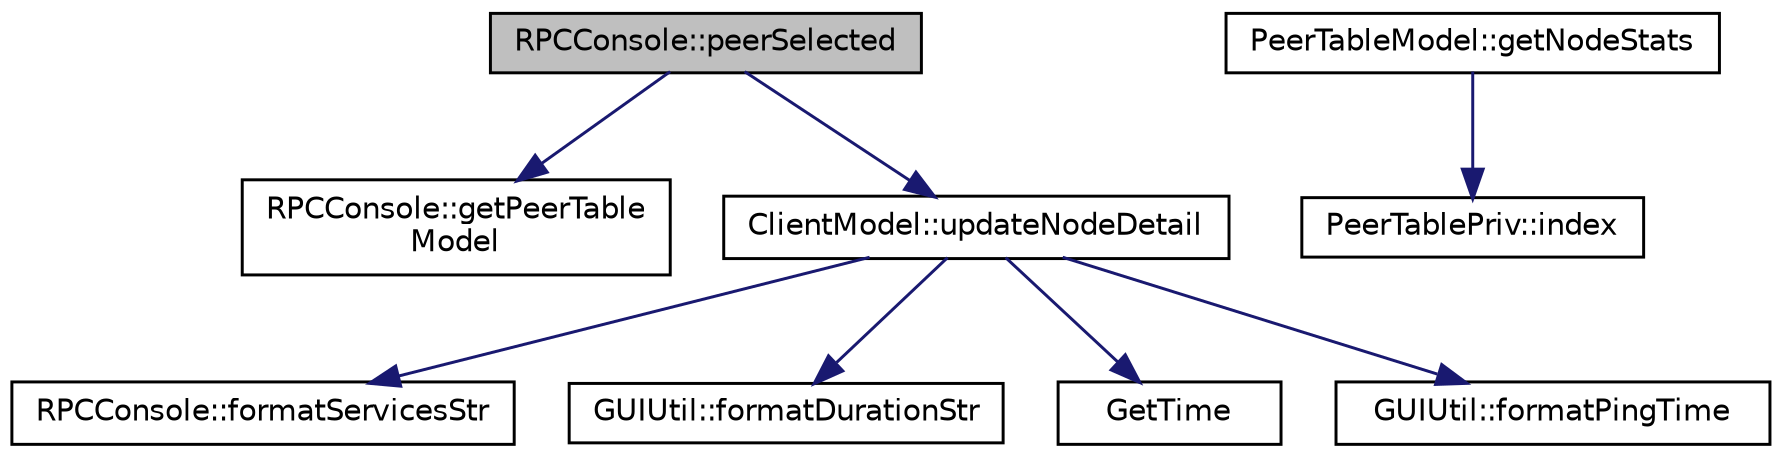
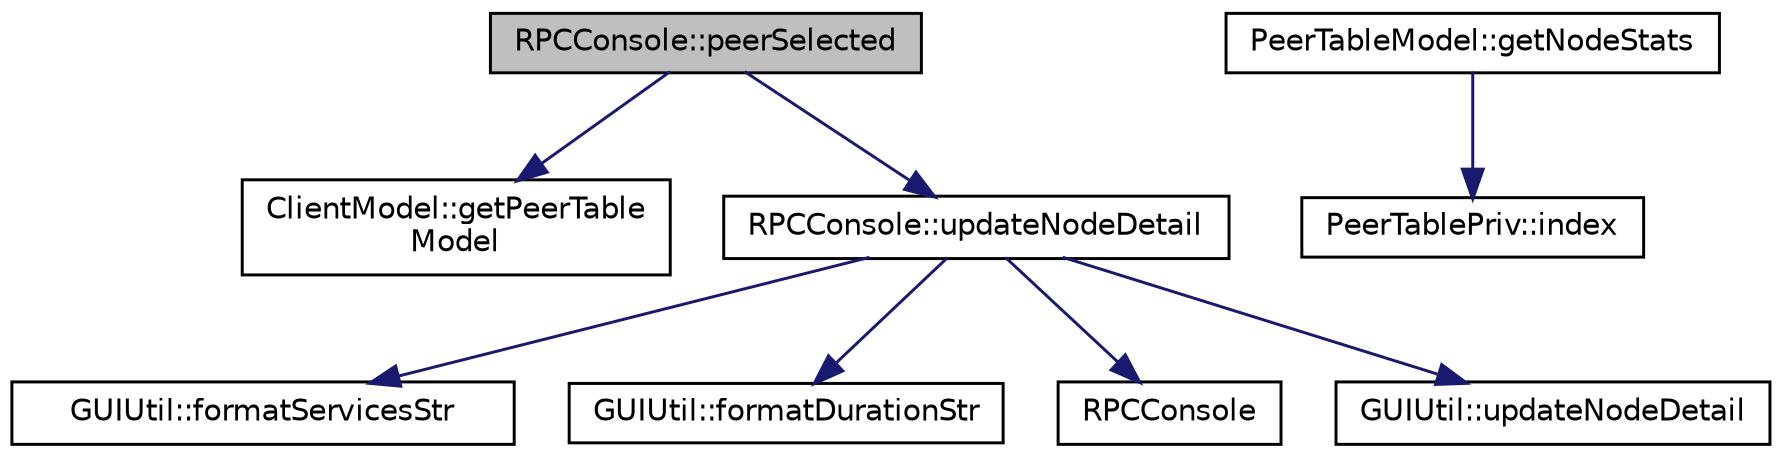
node "RPCConsole::getPeerTable Model": label "RPCConsole::getPeerTable Model" -> "ClientModel::getPeerTable Model"
node "ClientModel::updateNodeDetail": label "ClientModel::updateNodeDetail" -> "RPCConsole::updateNodeDetail"
node "RPCConsole::formatServicesStr": label "RPCConsole::formatServicesStr" -> "GUIUtil::formatServicesStr"
node "GetTime": label "GetTime" -> "RPCConsole"
node "GUIUtil::formatPingTime": label "GUIUtil::formatPingTime" -> "GUIUtil::updateNodeDetail"
